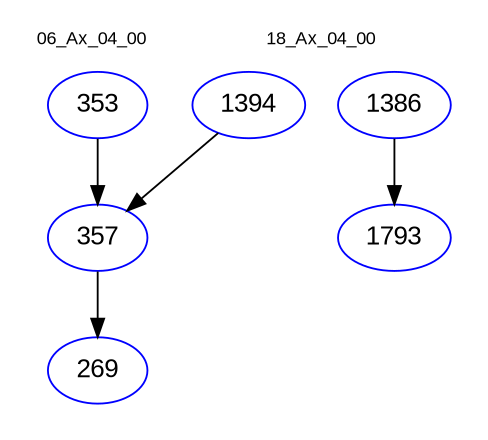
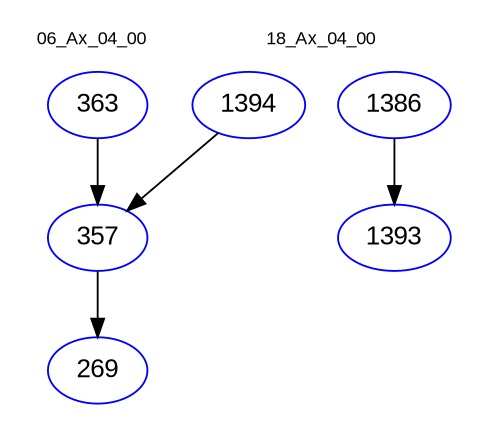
node "353": label "353" -> "363"
node "1793": label "1793" -> "1393"
